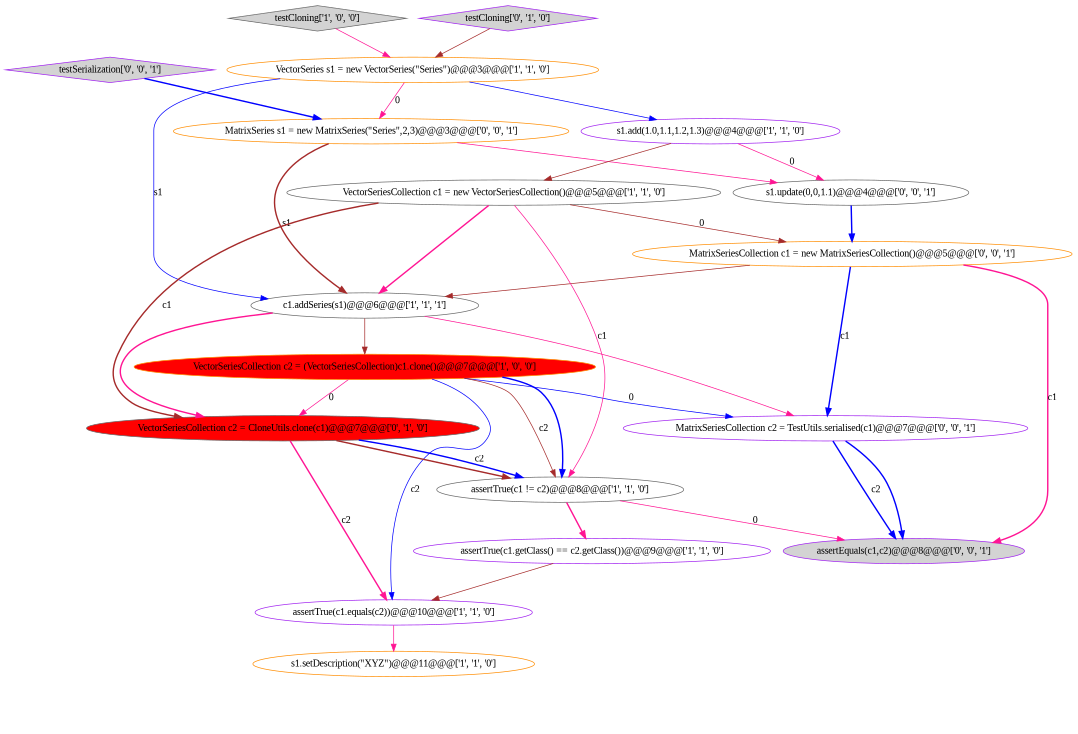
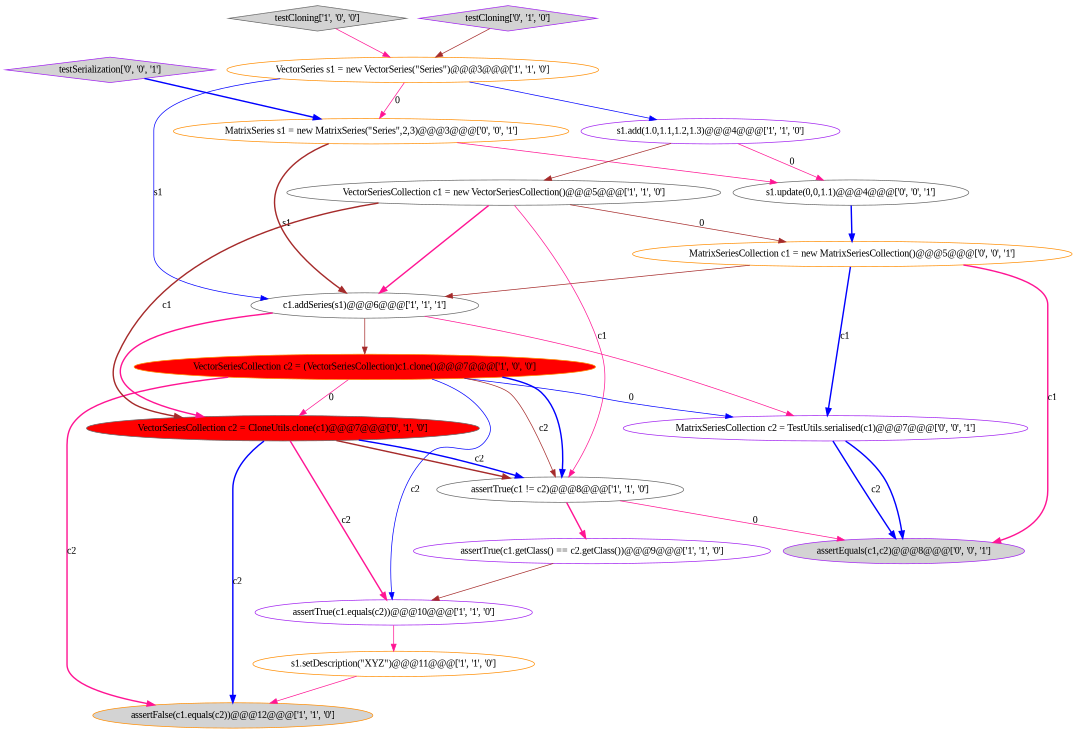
node "assertFalse(c1.equals(c2))@@@12@@@['1', '1', '0']": added
